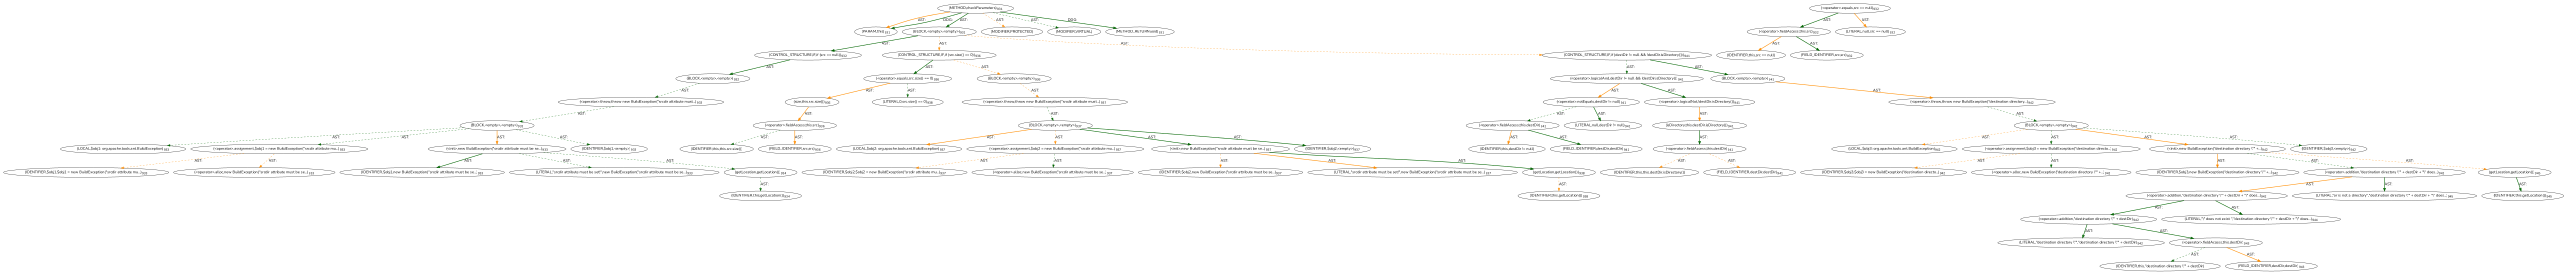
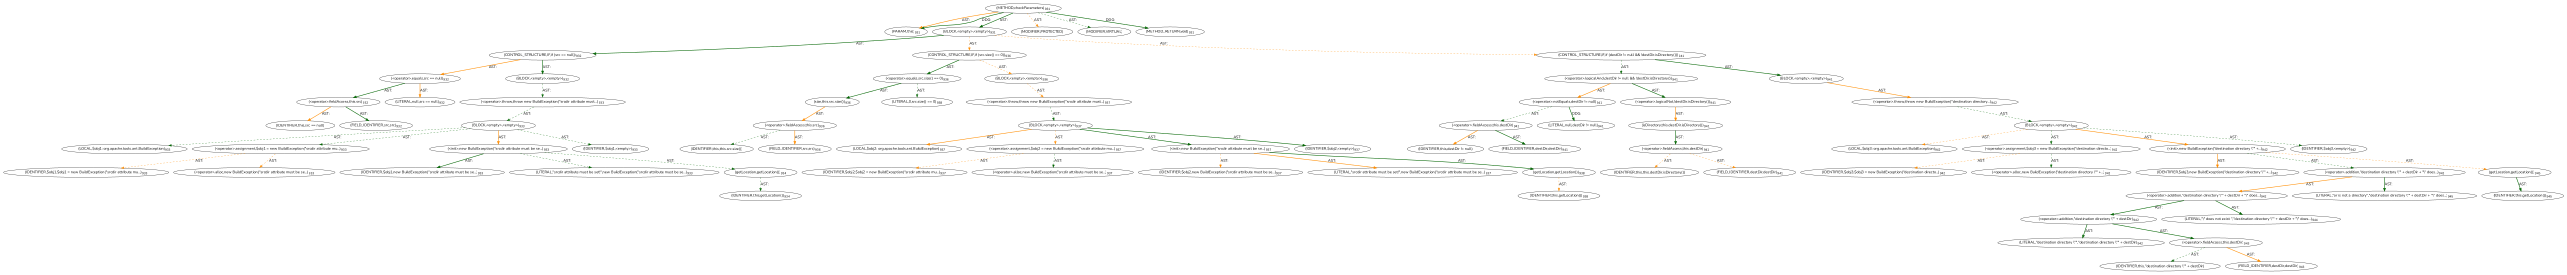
edge "(CONTROL_STRUCTURE,IF,if (src == null))" -> "(<operator>.equals,src == null)": added, label "AST:"
edge "(<operator>.equals,src.size() == 0)" -> "(size,this.src.size())": color darkorange -> darkgreen
edge "(<operator>.notEquals,destDir != null)" -> "(LITERAL,null,destDir != null)": label "AST: " -> "DDG: "
